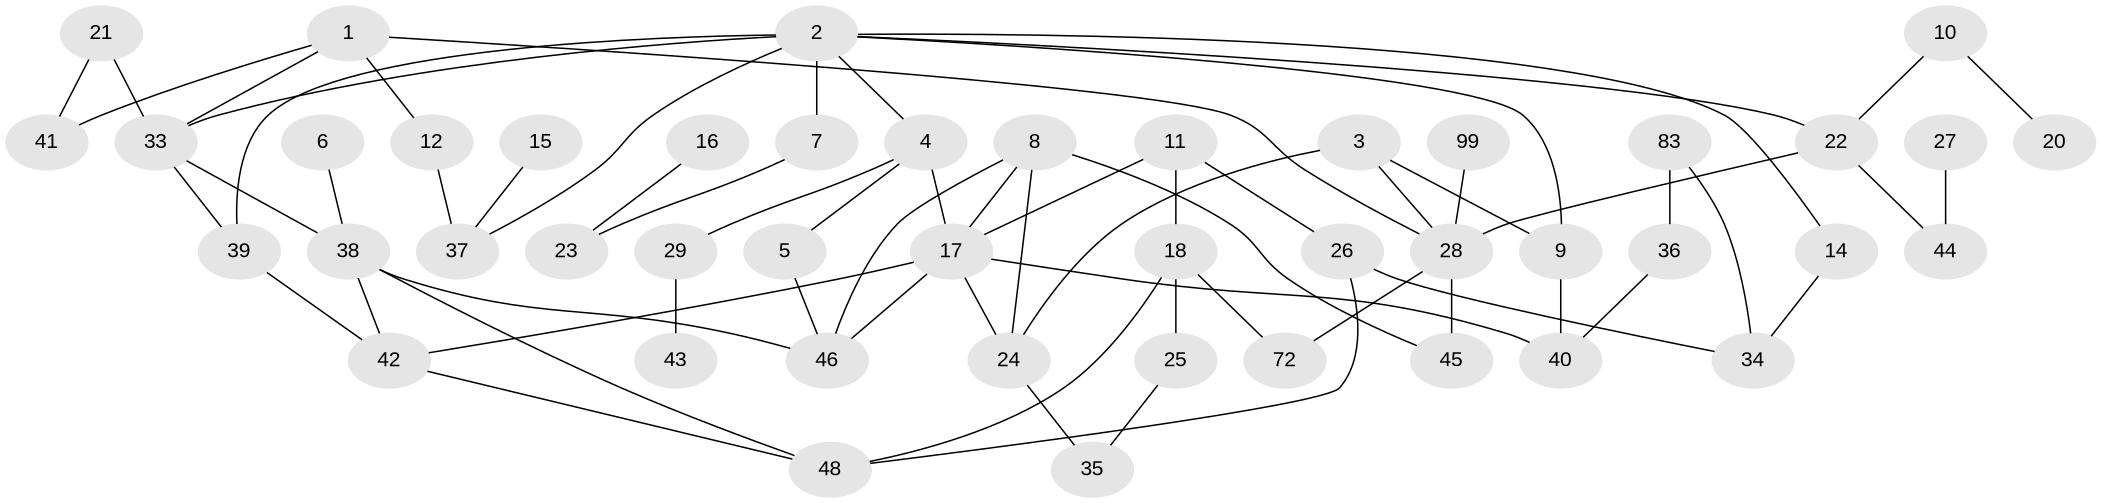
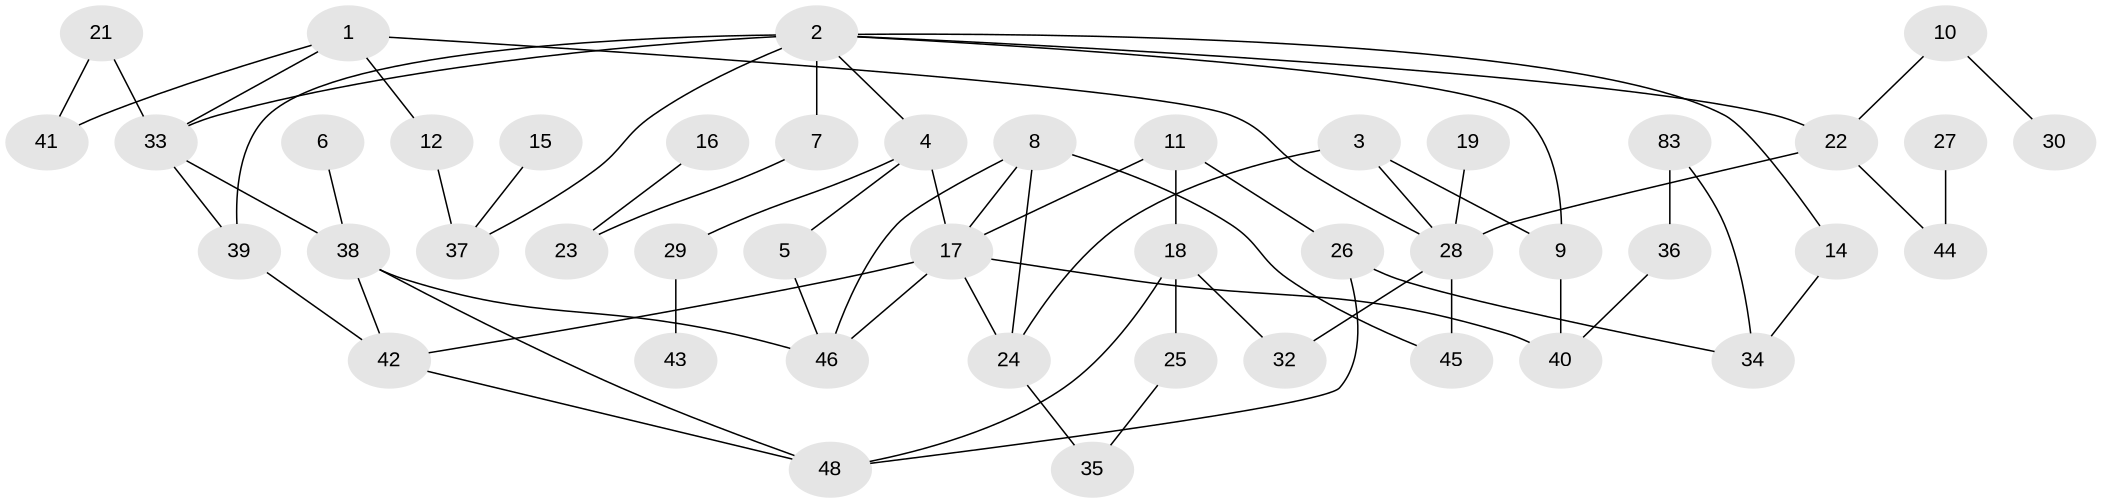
node "99": label "99" -> "19"
node "20": label "20" -> "30"
node "72": label "72" -> "32"
